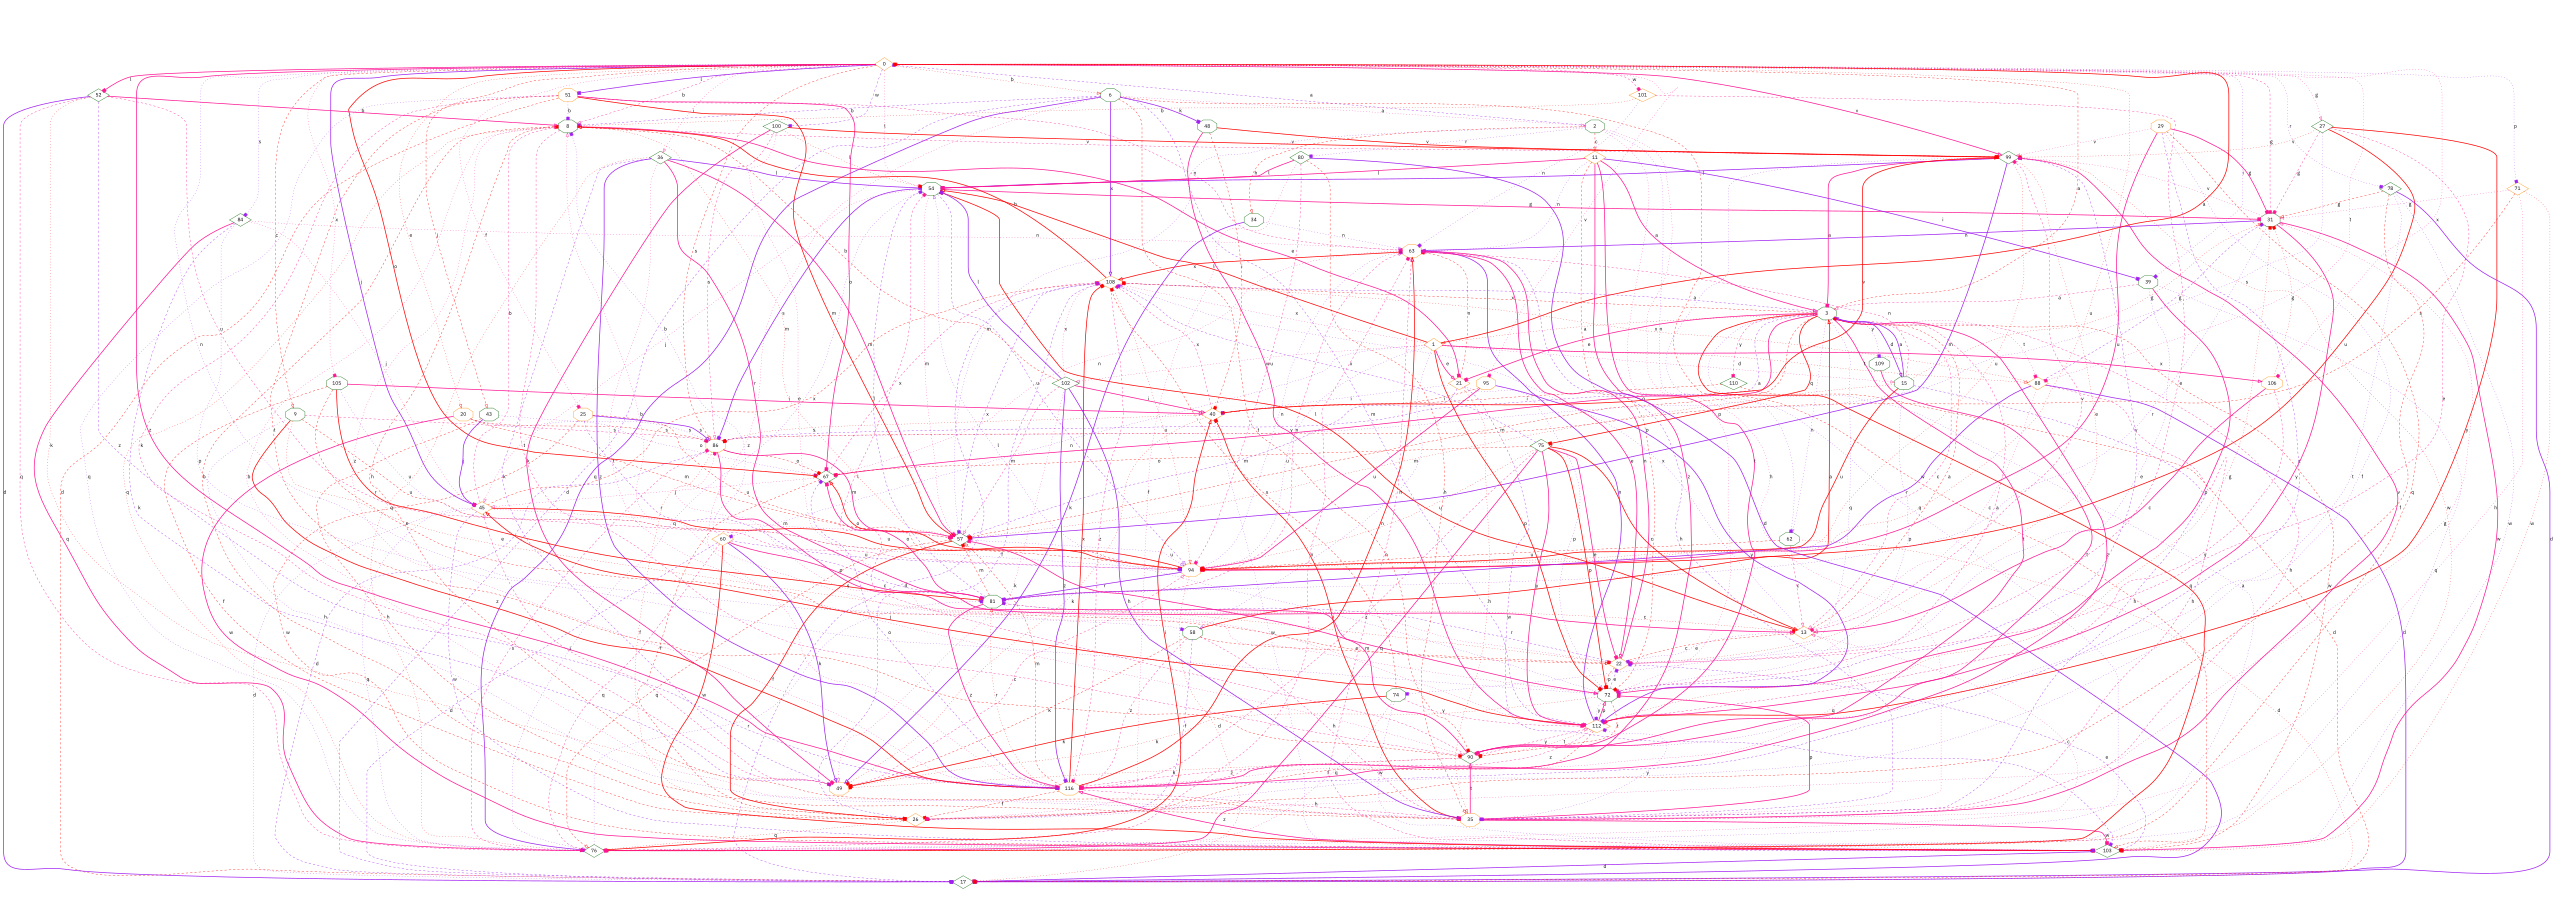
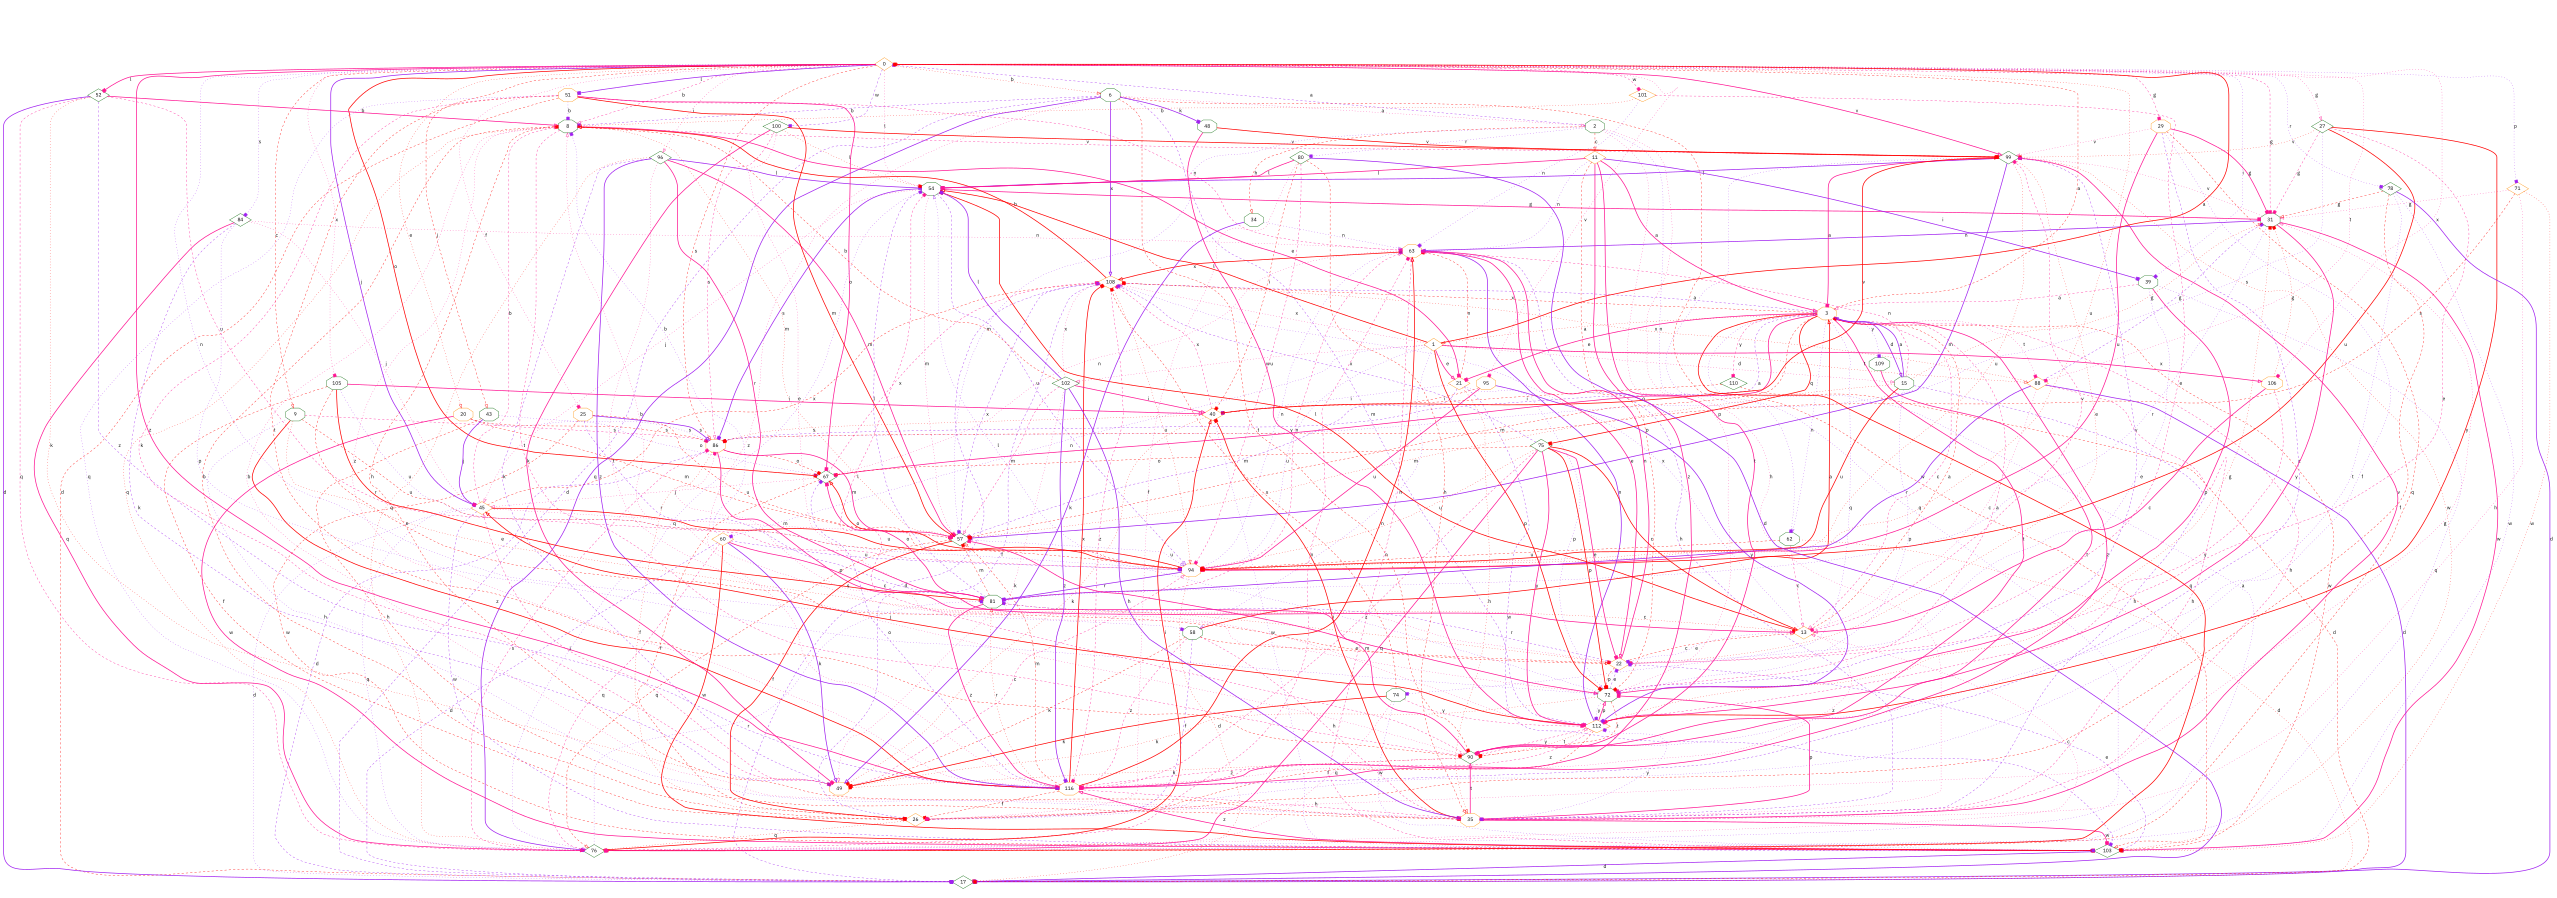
edge "0" -> "29": added, label "g"
node "36": label "36" -> "96"
edge "48" -> "40": now "80" -> "40"
node "3": color darkgreen -> darkorange
edge "13" -> "116": label "q" -> "z"
